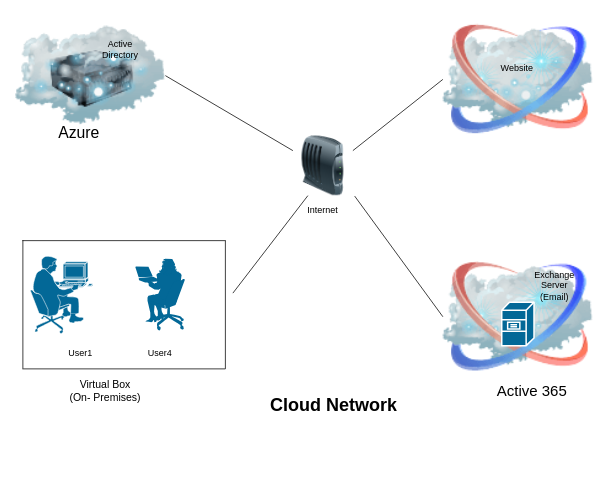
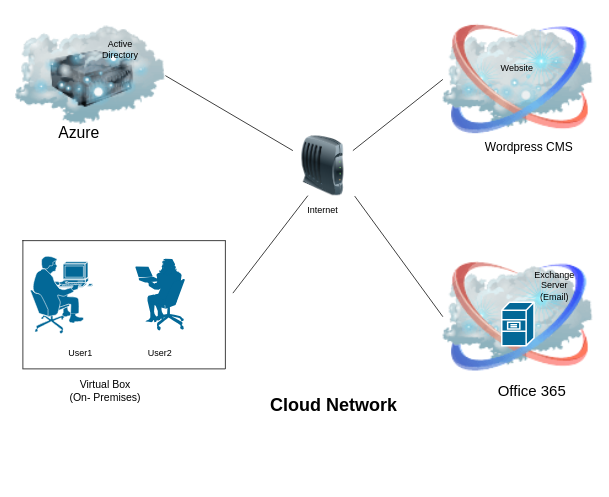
node "Wordpress CMS": added
node "User4": label "User4" -> "User2"
node "Active 365": label "Active 365" -> "Office 365"
